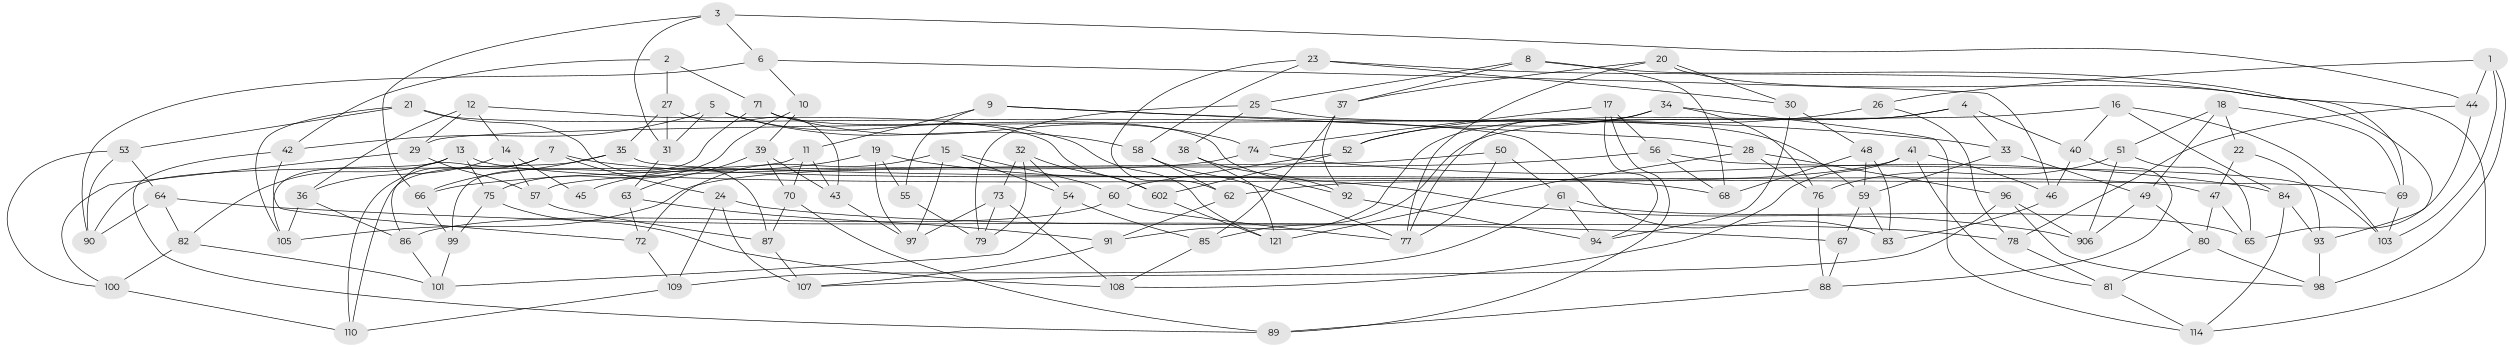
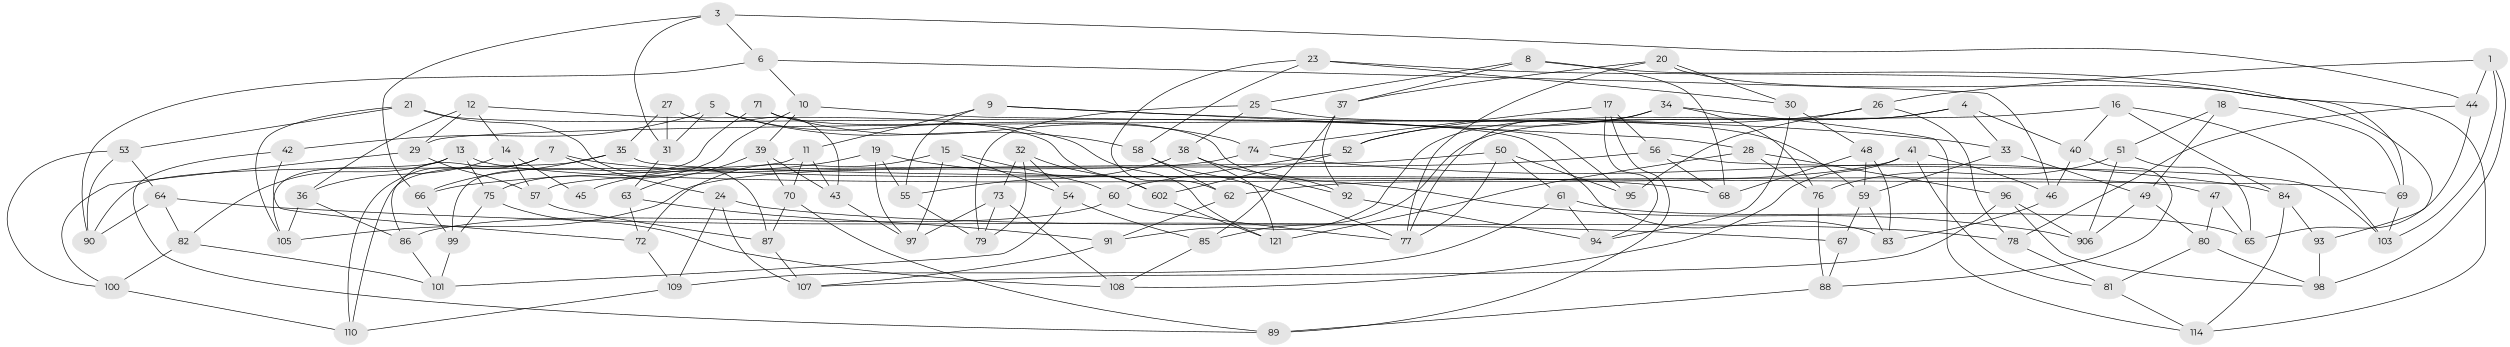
node "2": removed
node "22": removed
edge "38" -- "55": added
node "95": added
